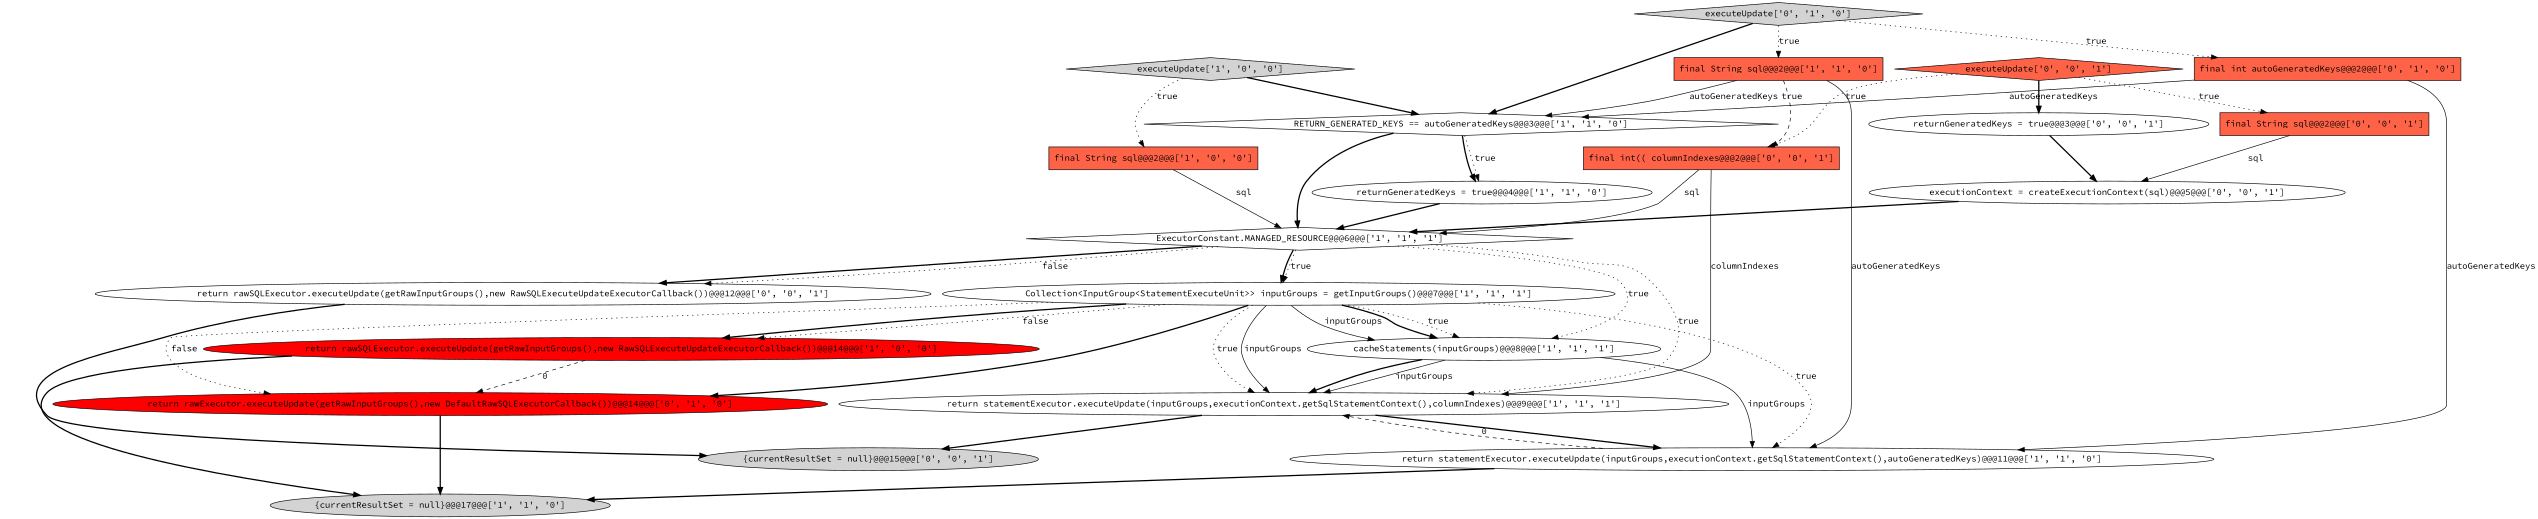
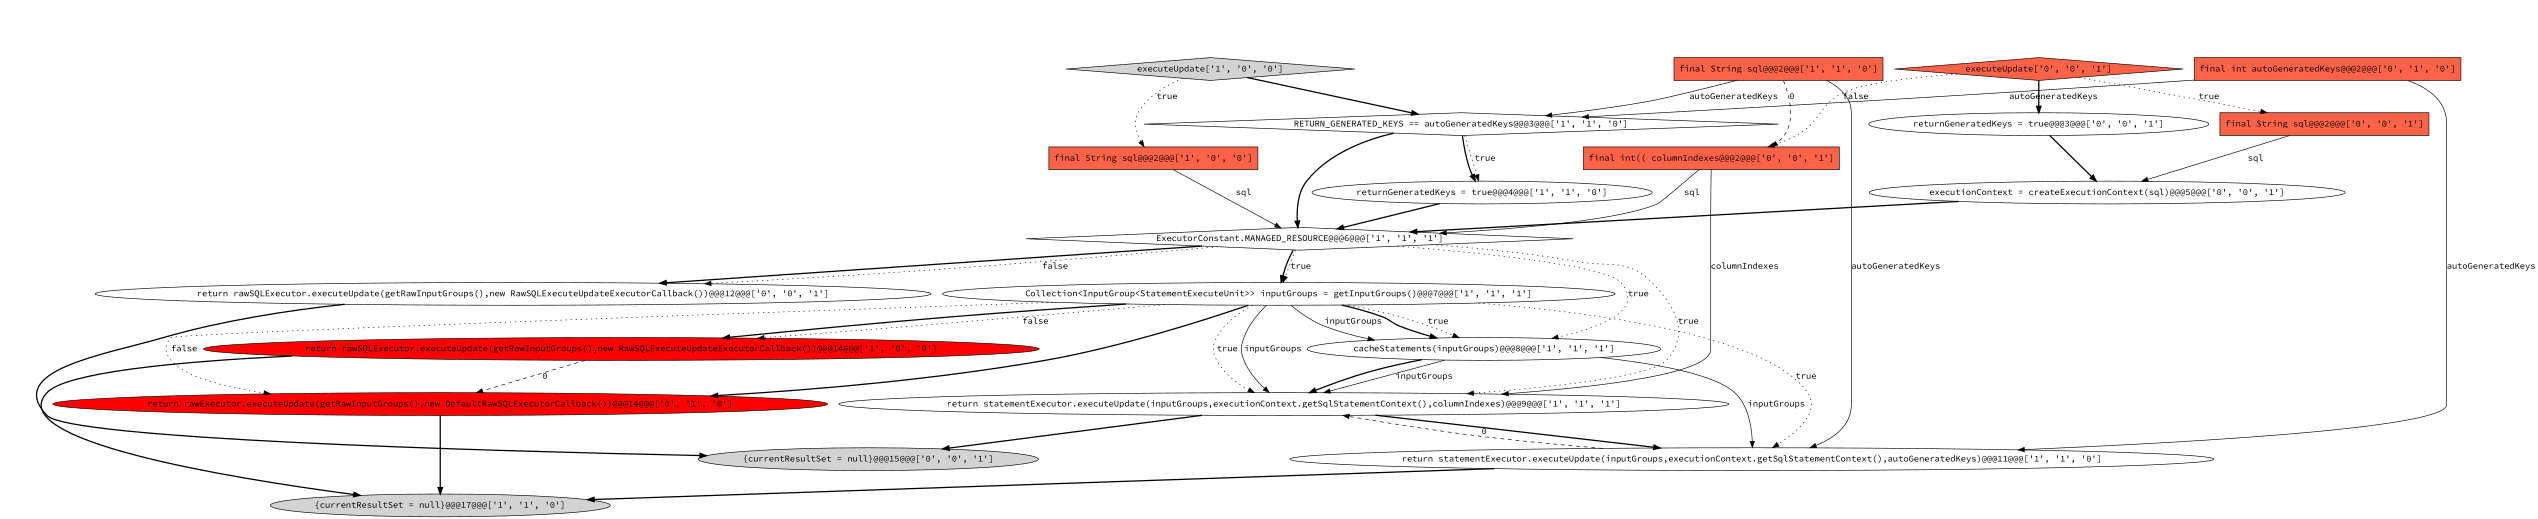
node "executeUpdate['0', '1', '0']": removed
edge "final String sql@@@2@@@['1', '1', '0']" -> "final int(( columnIndexes@@@2@@@['0', '0', '1']": label "true" -> "0"
edge "executeUpdate['0', '0', '1']" -> "final int(( columnIndexes@@@2@@@['0', '0', '1']": label "true" -> "false"
